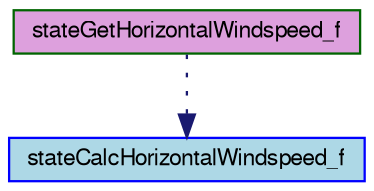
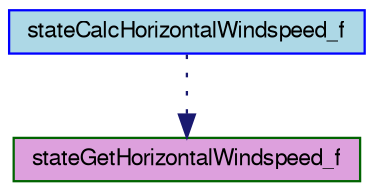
edge "stateGetHorizontalWindspeed_f" -> "stateCalcHorizontalWindspeed_f": reversed
